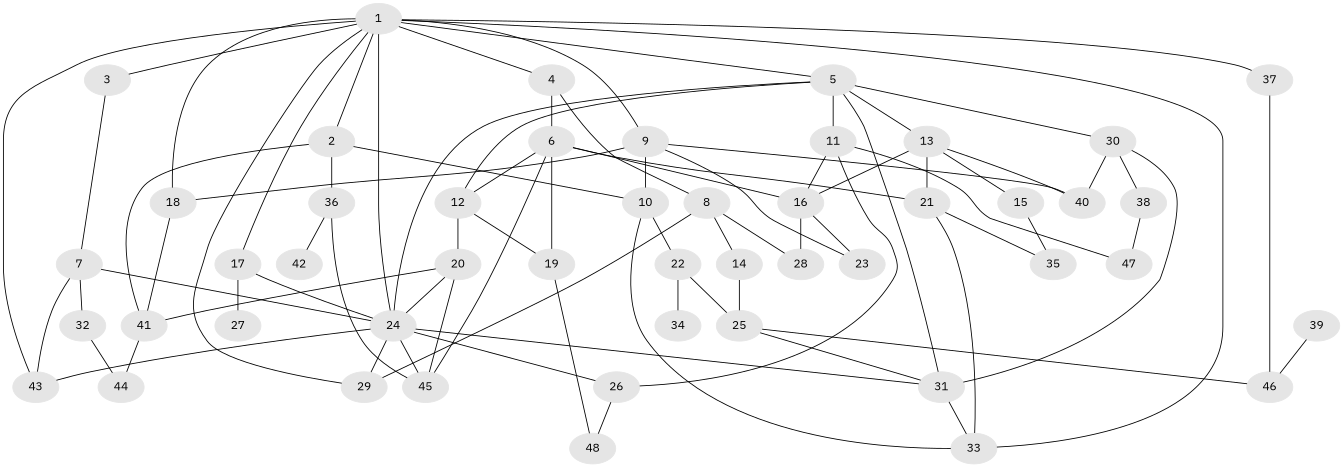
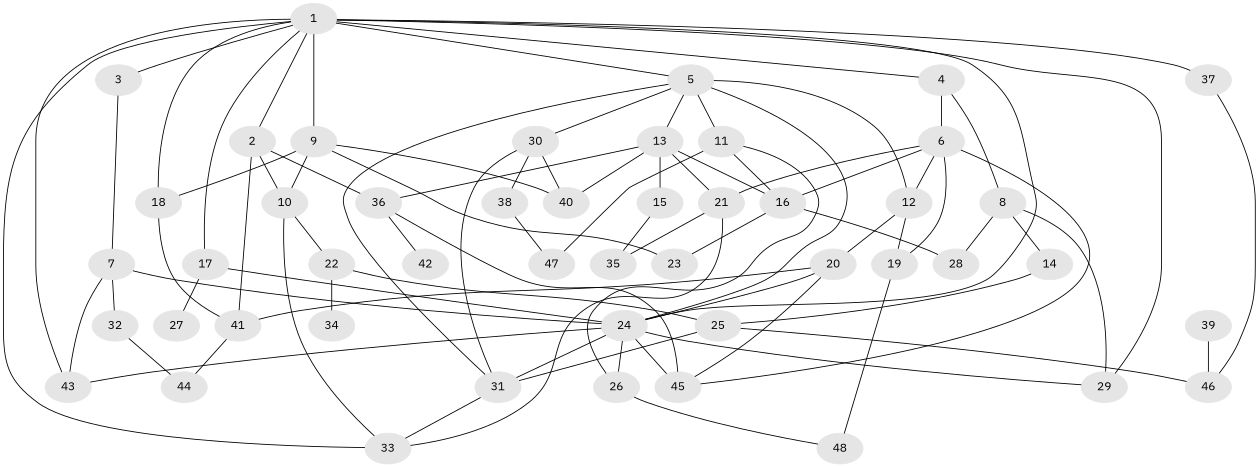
edge "13" -- "36": added
